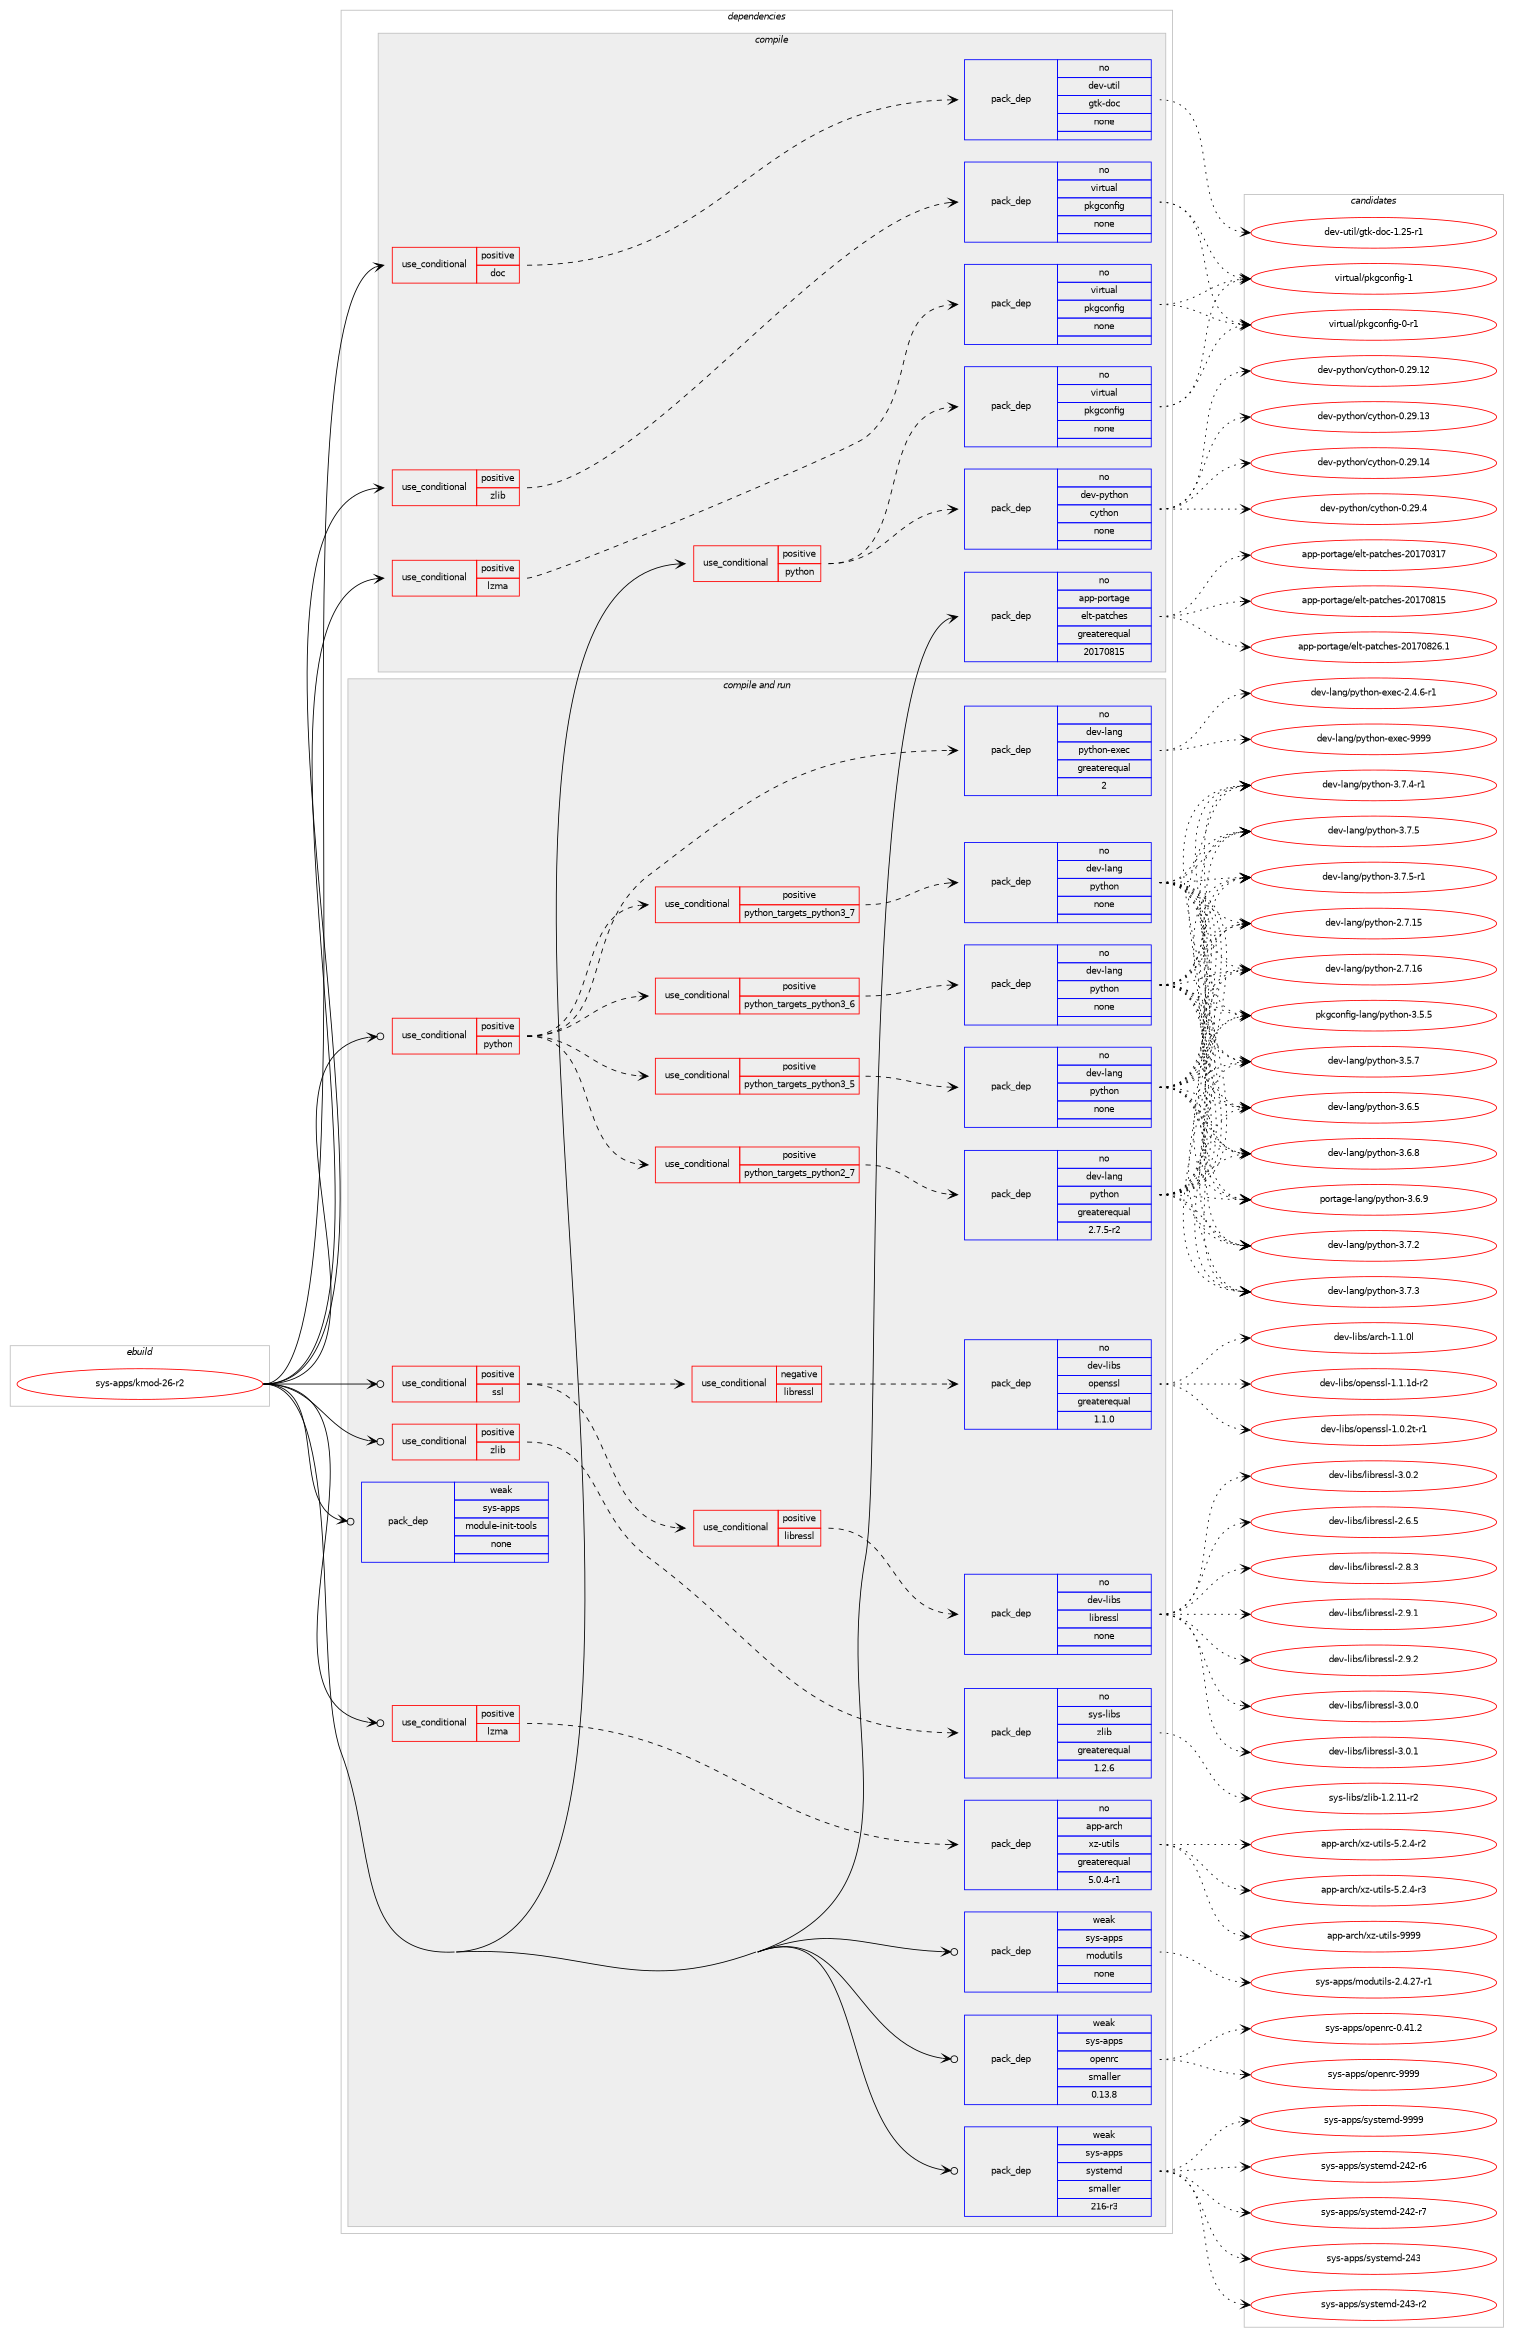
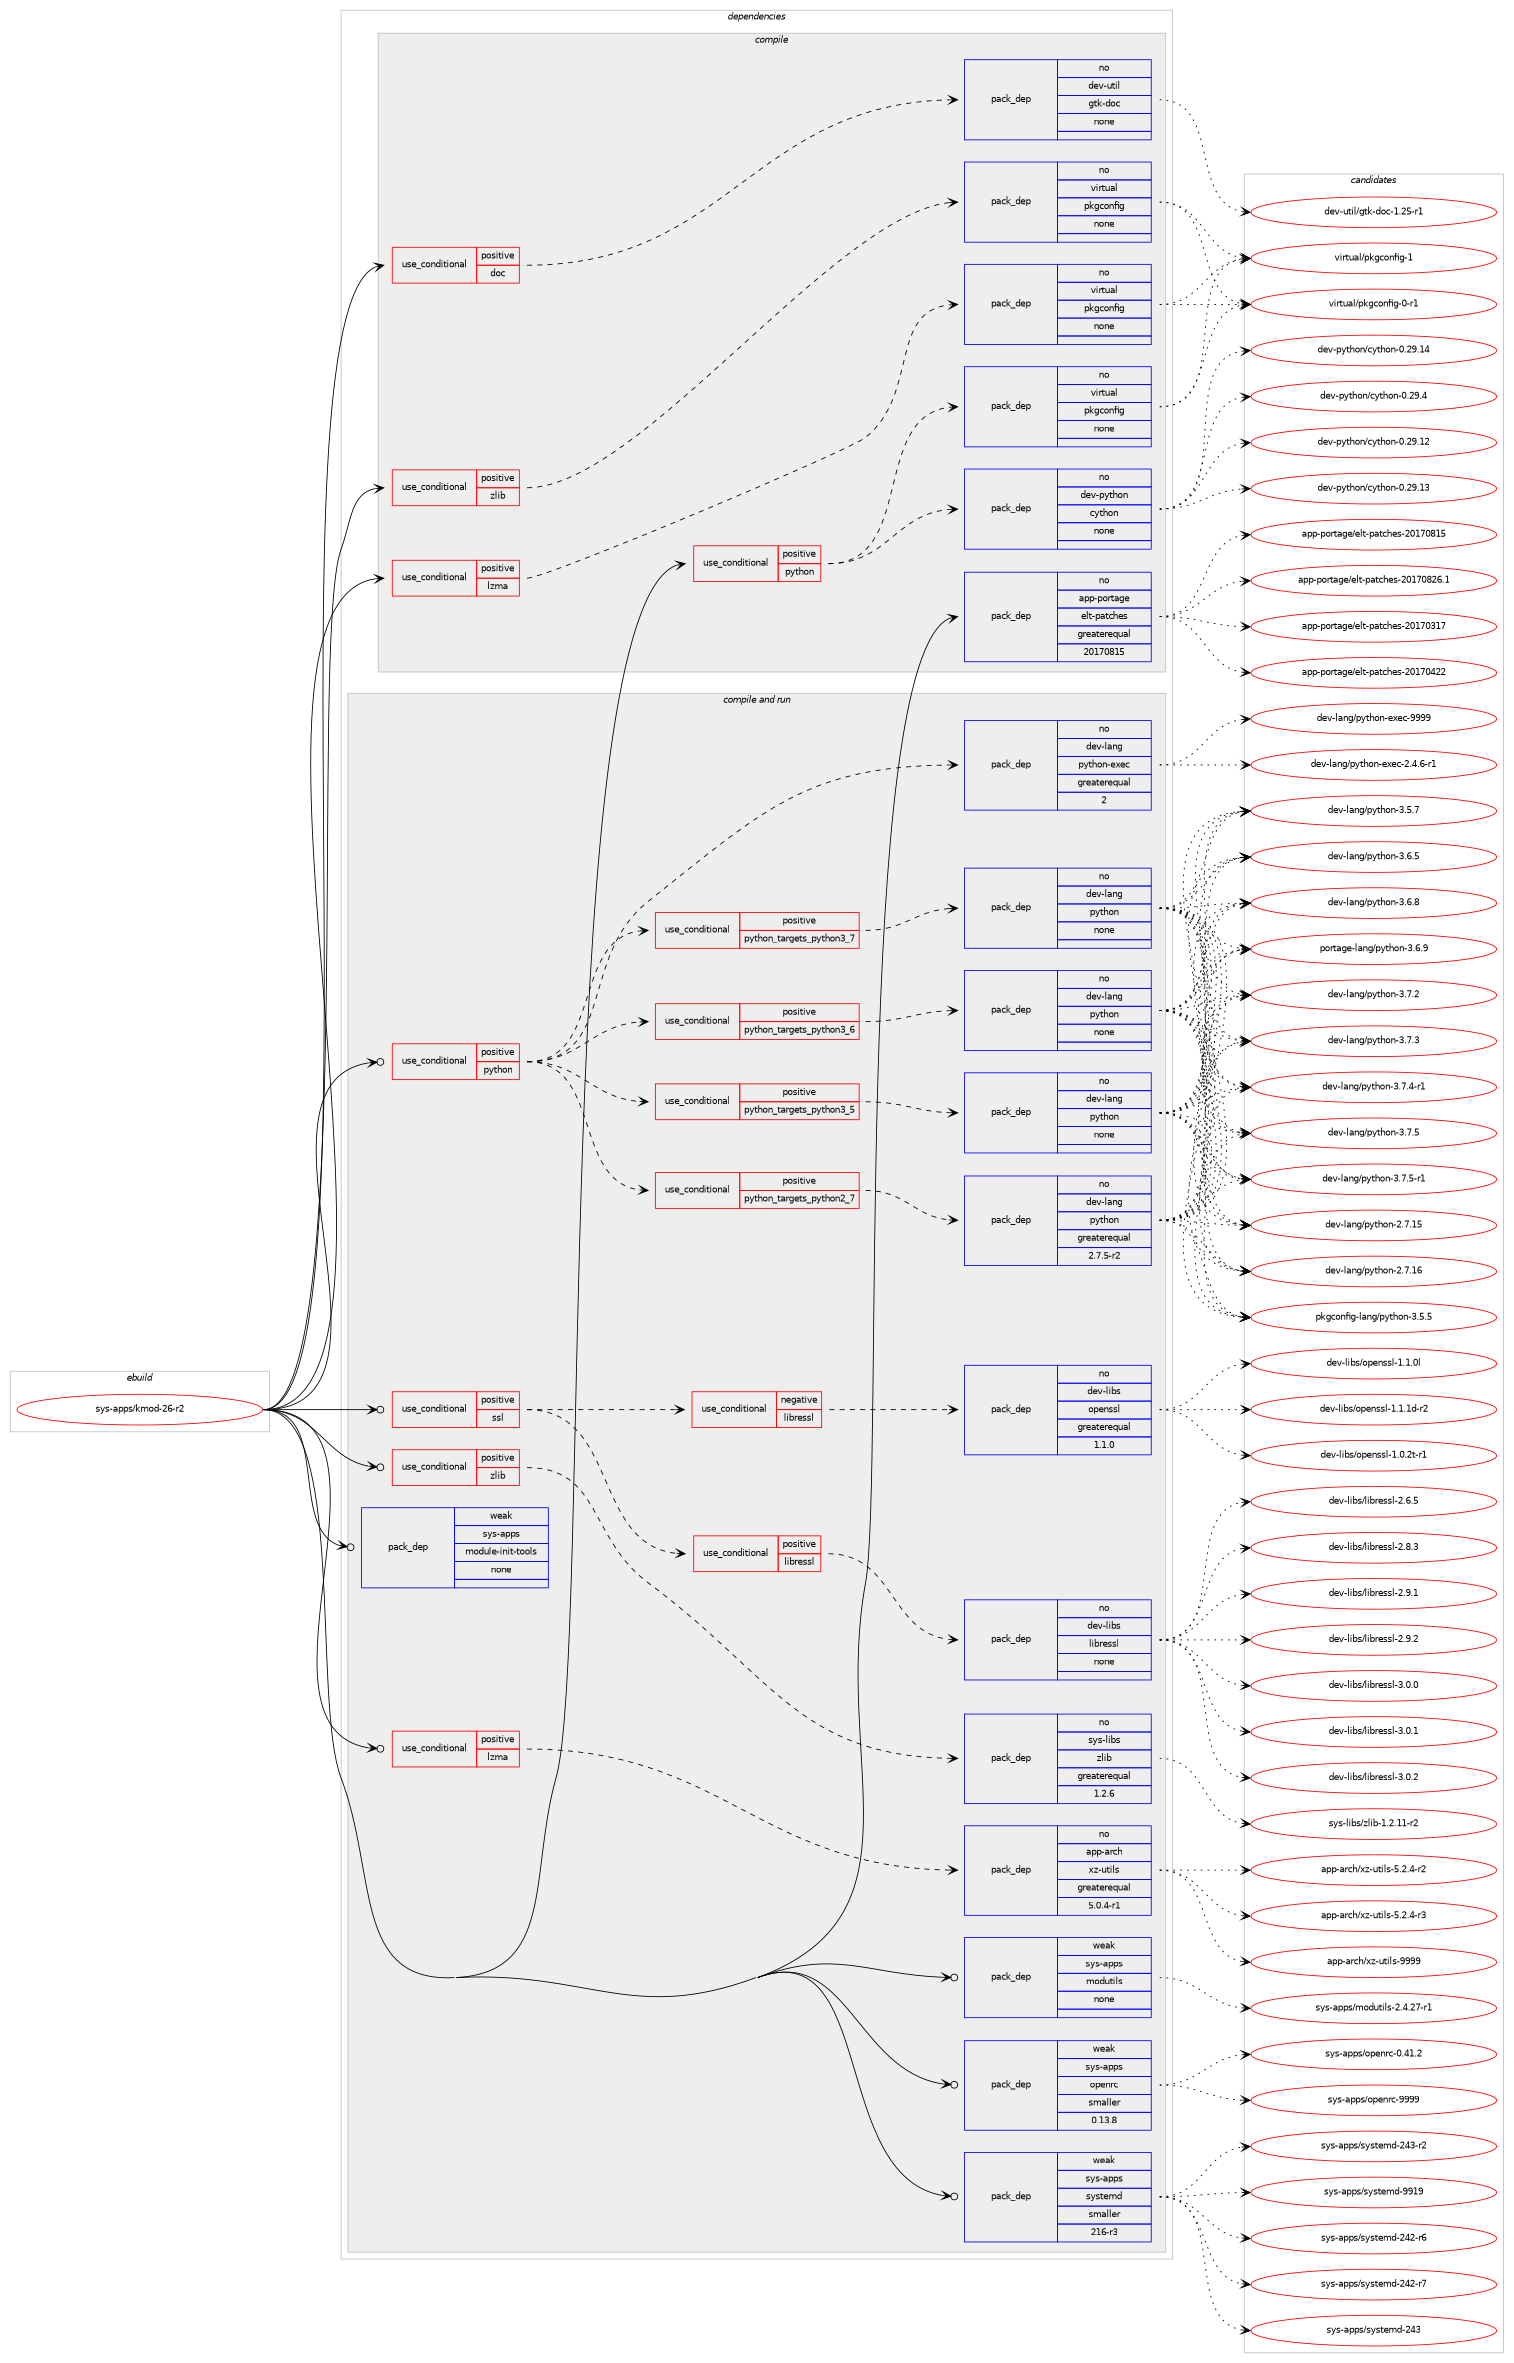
node "app-portage/elt-patches-20170422": added
node "dev-libs/arch-1.1.0l": label "dev-libs/arch-1.1.0l" -> "dev-libs/openssl-1.1.0l"
node "sys-apps/systemd-9999": label "sys-apps/systemd-9999" -> "sys-apps/systemd-9919"
